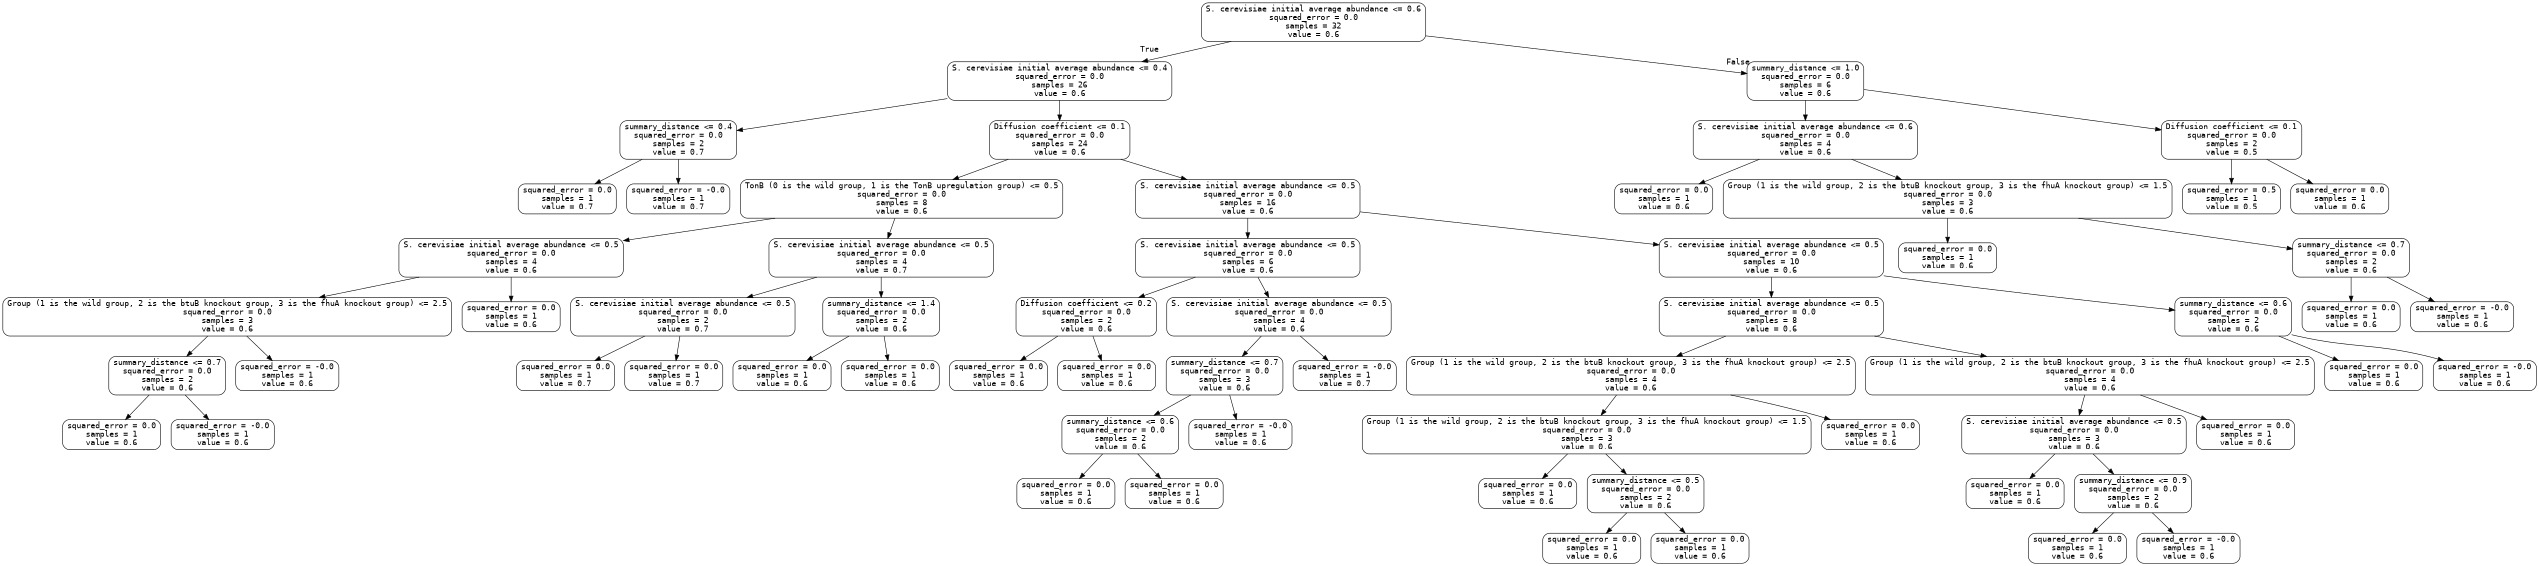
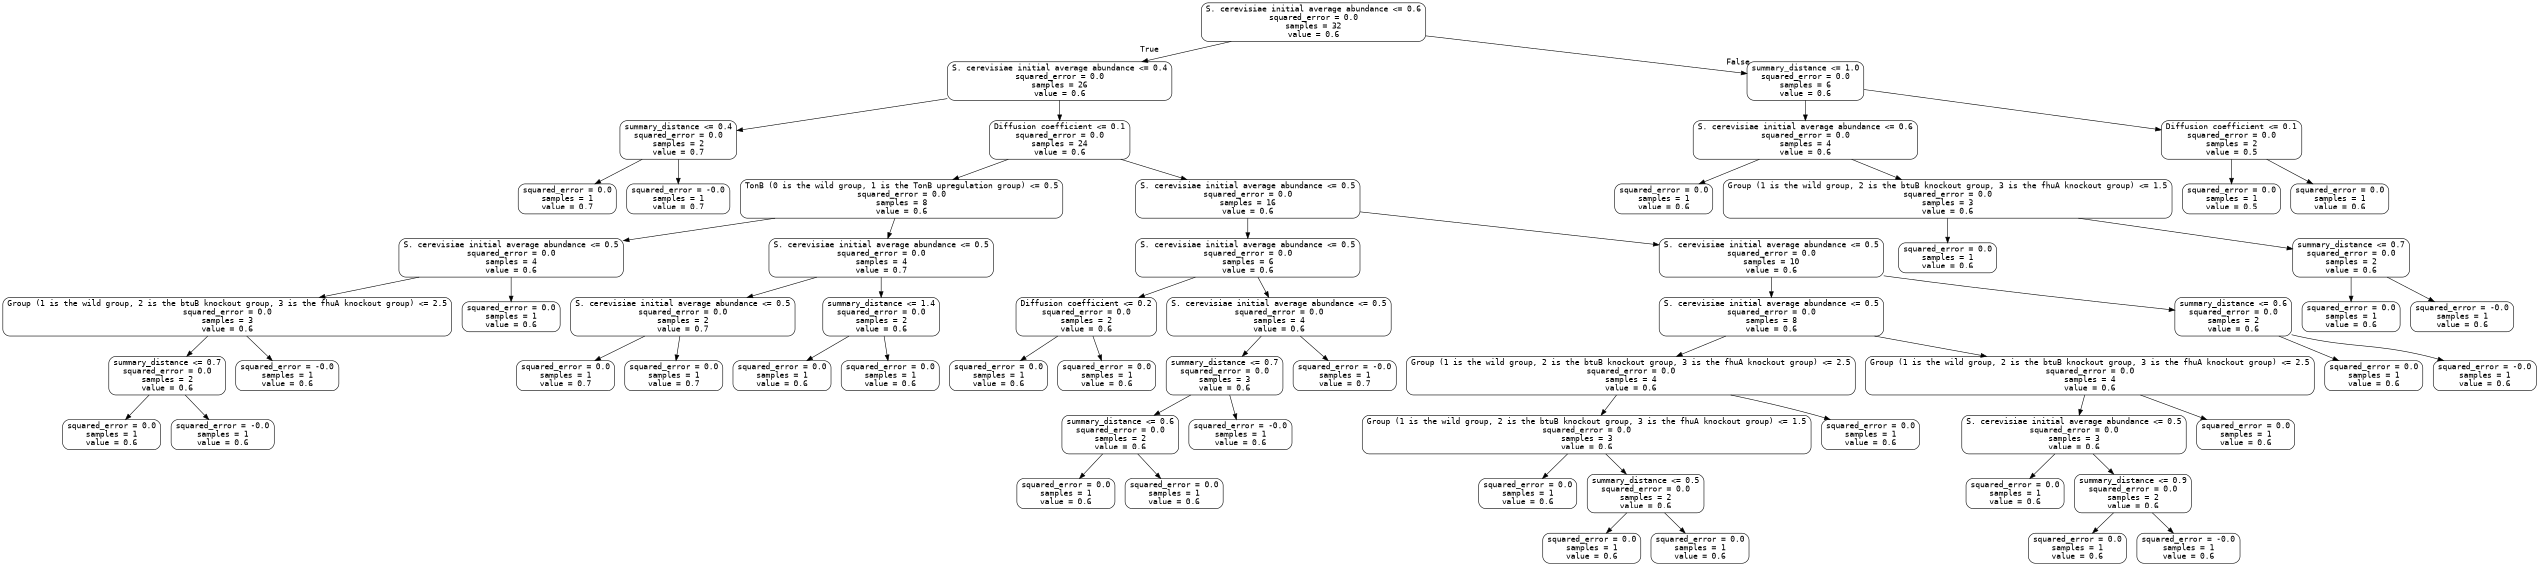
node "squared_error = 0.5 samples = 1 value = 0.5": label "squared_error = 0.5 samples = 1 value = 0.5" -> "squared_error = 0.0 samples = 1 value = 0.5"
